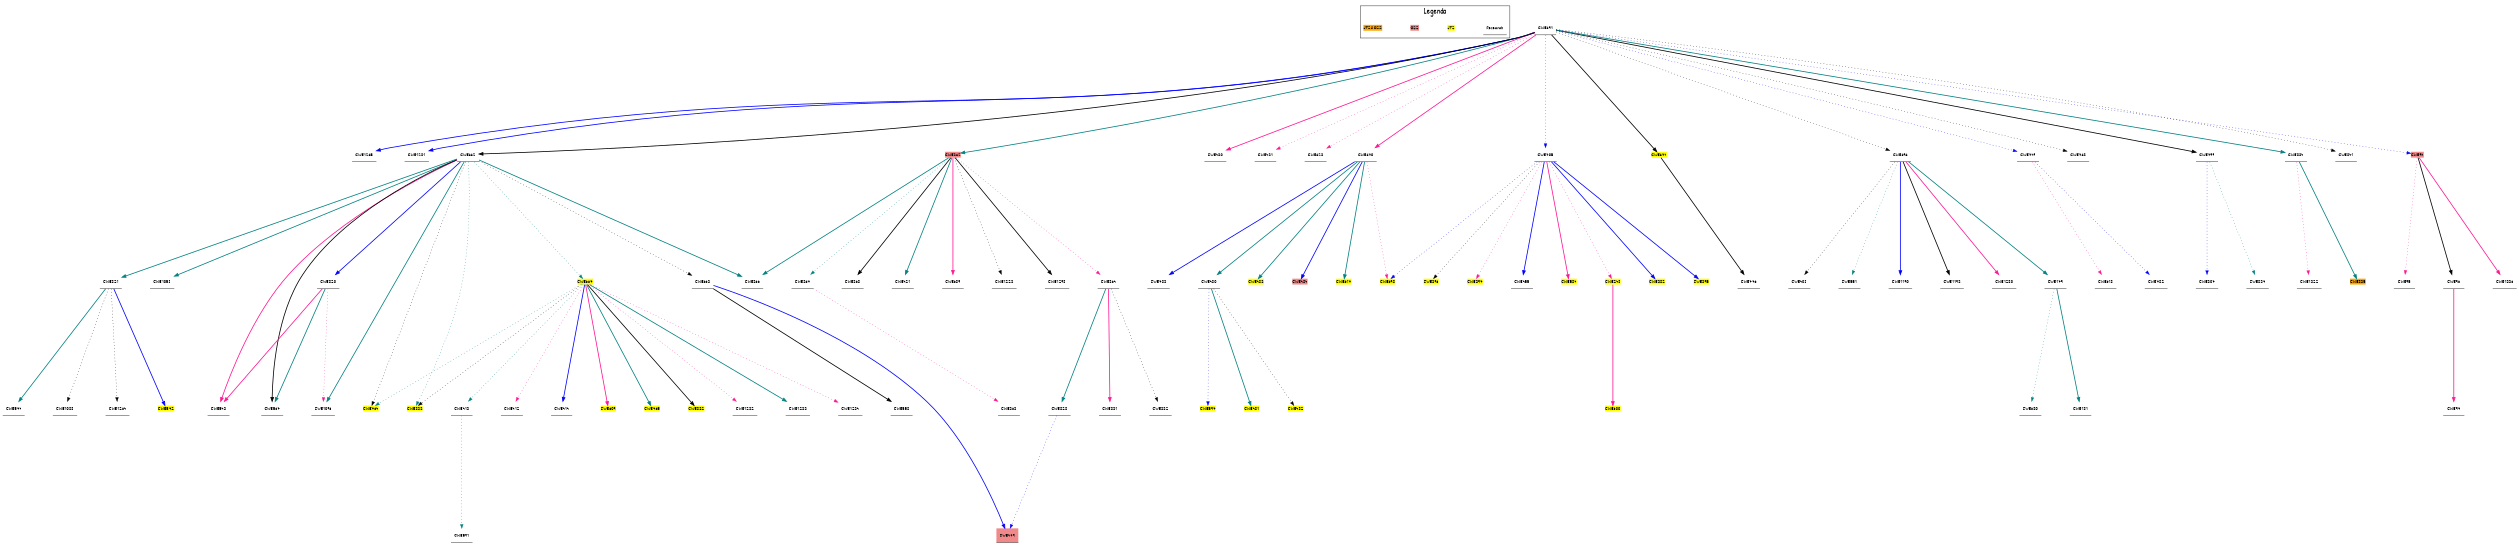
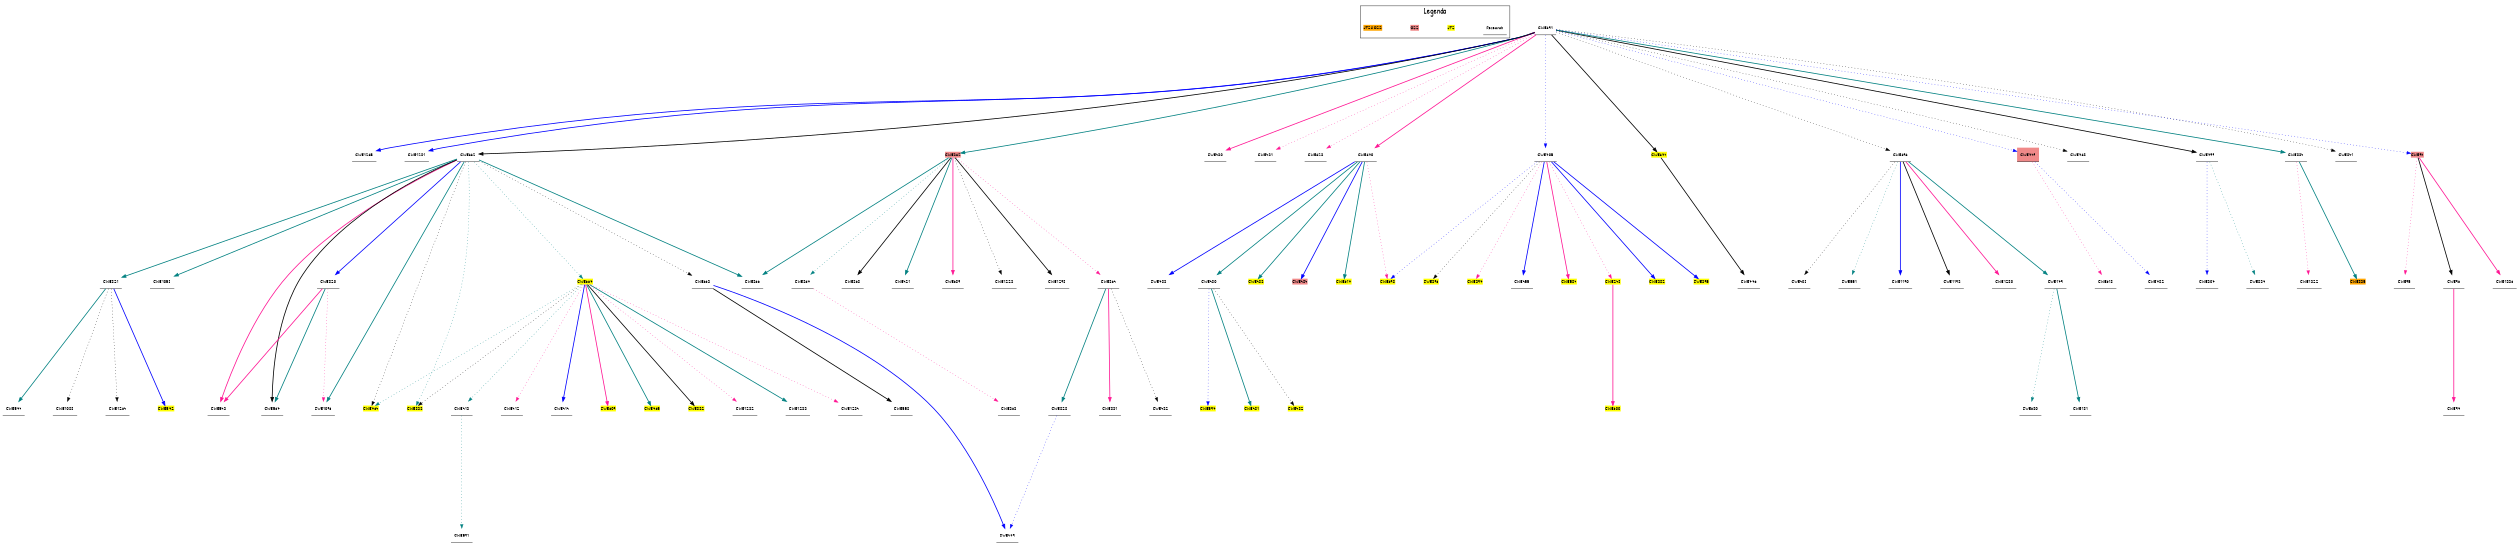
node "CWE749": fillcolor white -> #f08989
node "CWE332": label "CWE332" -> "CWE432"
node "CWE479": fillcolor #f08989 -> white
